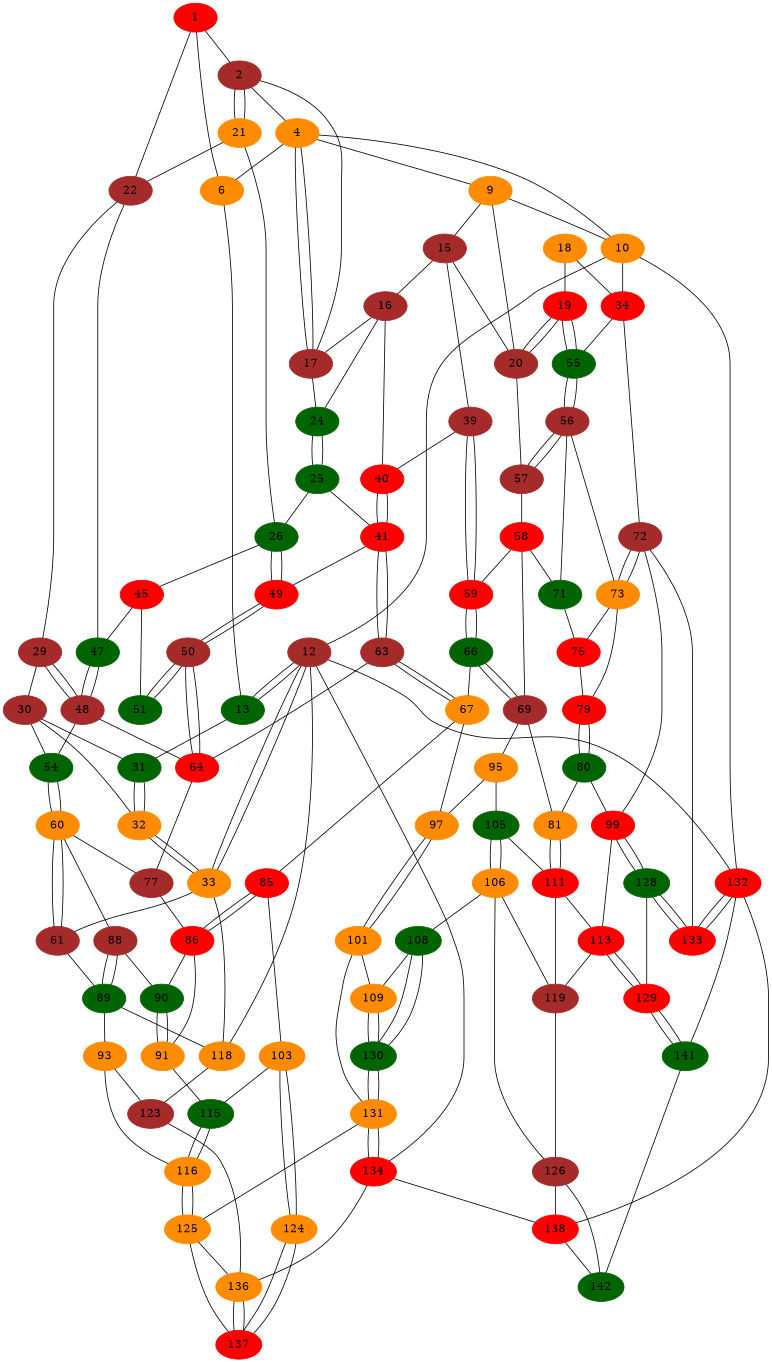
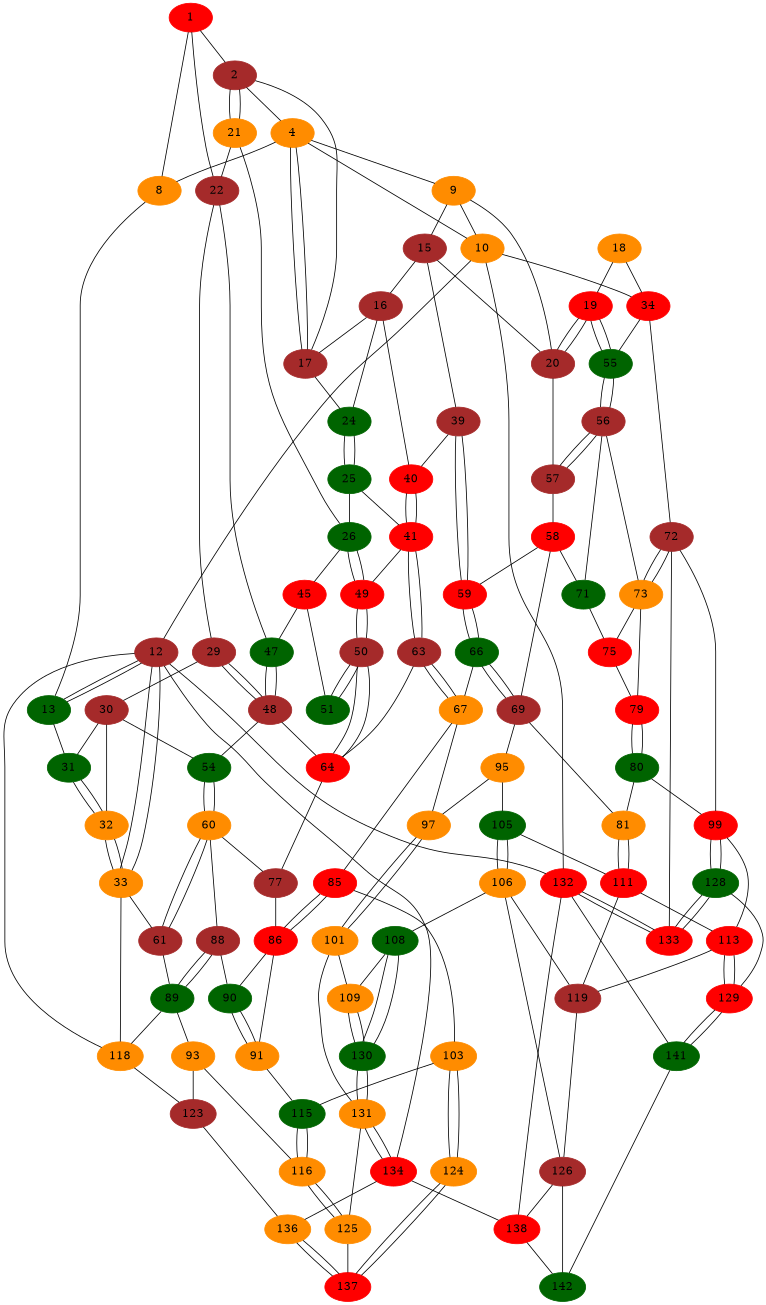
node "6": label "6" -> "8"
edge "125" -- "136": removed
